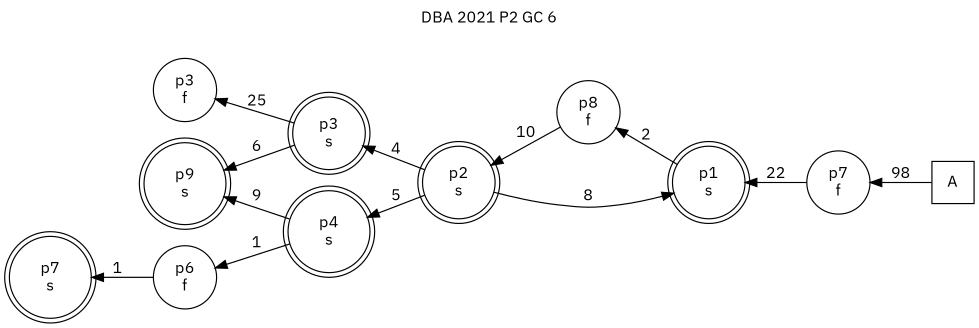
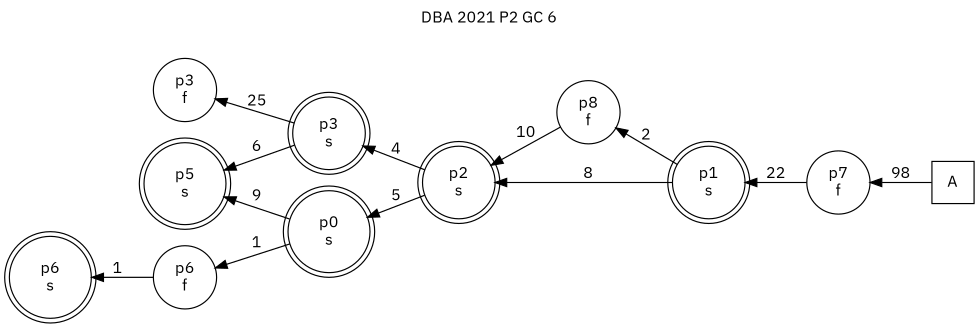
node "p9 s": label "p9 s" -> "p5 s"
edge "p2 s" -> "p1 s": reversed
node "p4 s": label "p4 s" -> "p0 s"
node "p7 s": label "p7 s" -> "p6 s"
